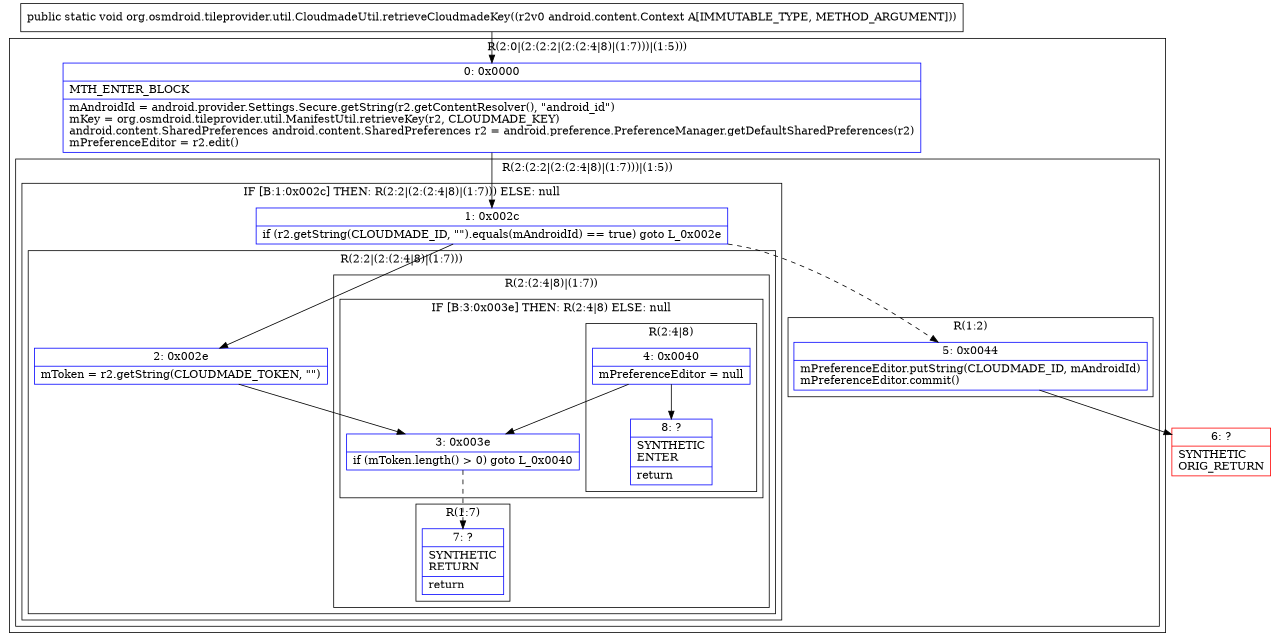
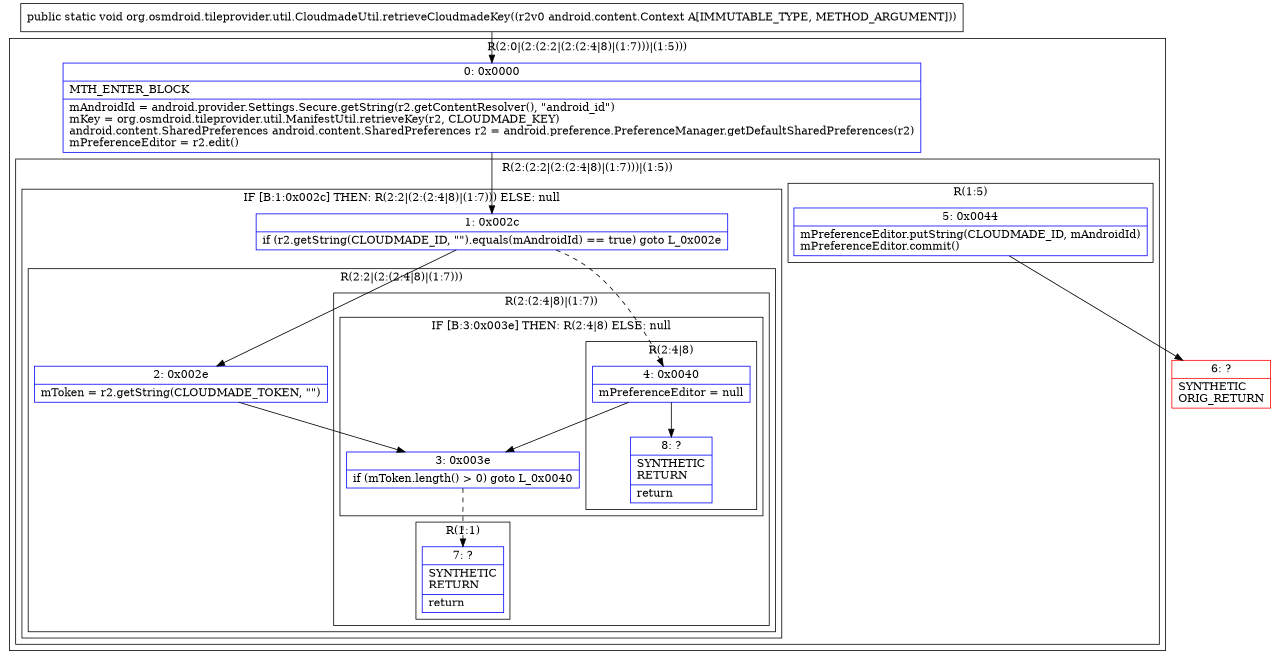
edge "1: 0x002c" -> "5: 0x0044": now "1: 0x002c" -> "4: 0x0040"
cluster "R(1:2)": label "R(1:2)" -> "R(1:5)"
node "8: ?": text "ENTER" -> "RETURN"
cluster "R(1:7)": label "R(1:7)" -> "R(1:1)"
